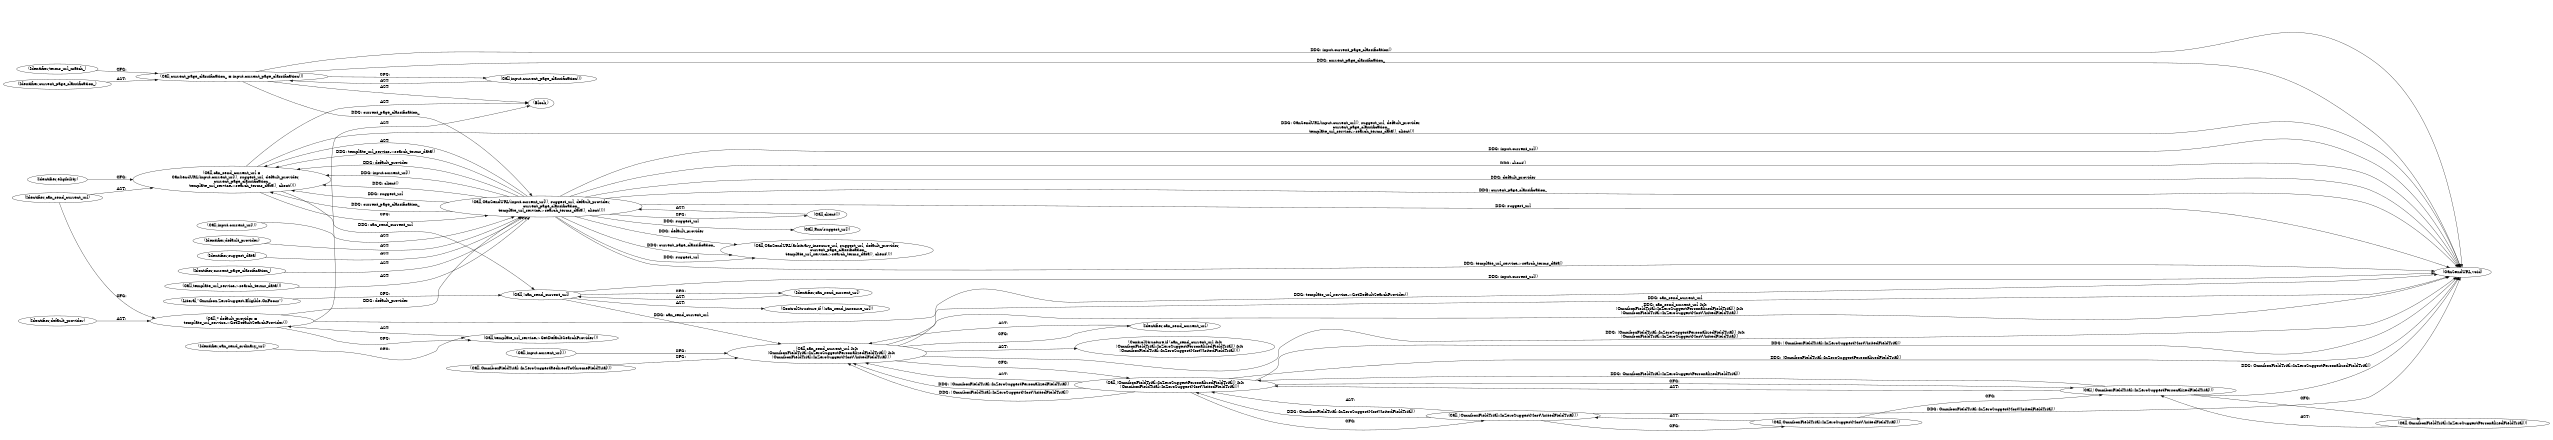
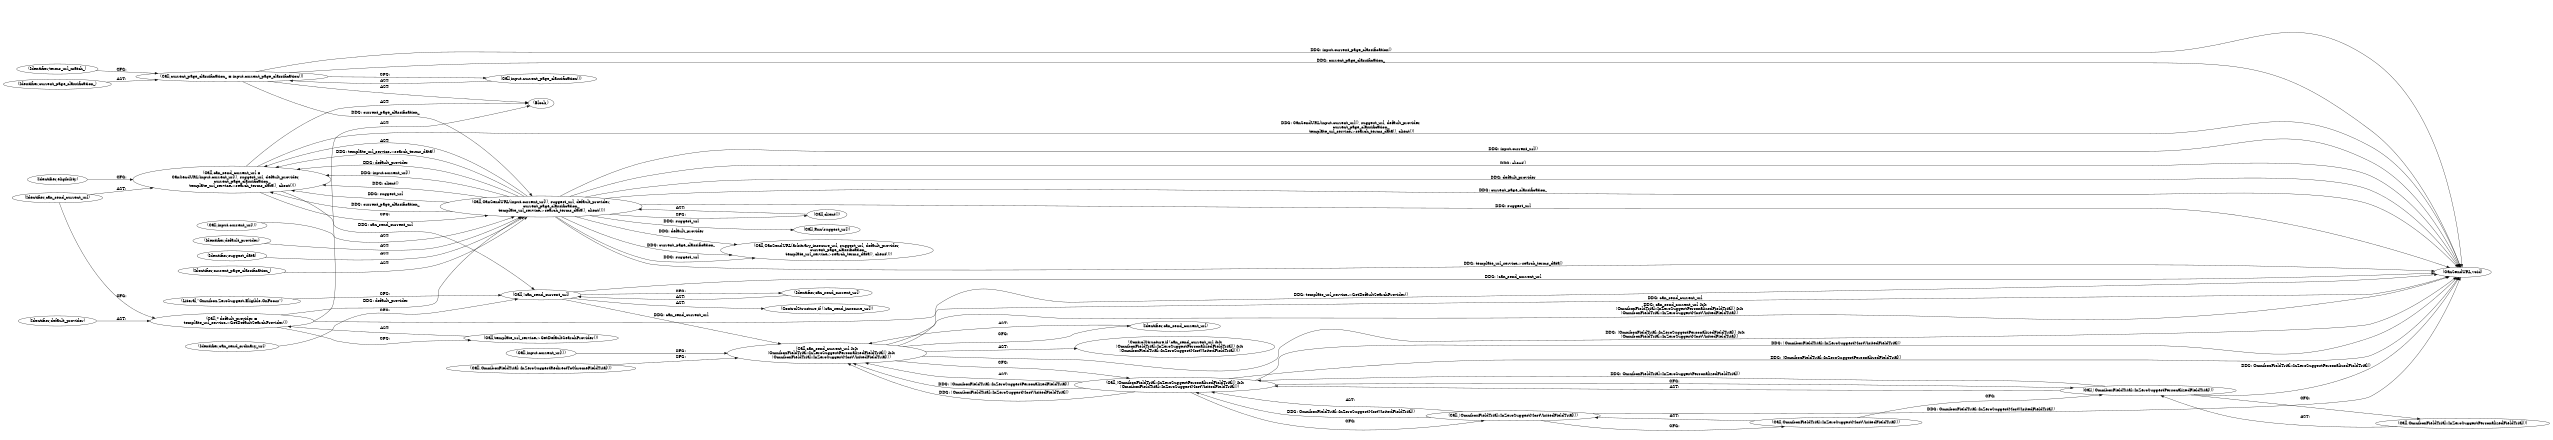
edge "(Call,!can_send_current_url)" -> "(CanSendURL,void)": label "DDG: input.current_url()" -> "DDG: !can_send_current_url"
node "(Call,template_url_service->search_terms_data())": removed
edge "(Identifier,can_send_ordinary_url)" -> "(Call,template_url_service->GetDefaultSearchProvider())": now "(Identifier,can_send_ordinary_url)" -> "(Call,!can_send_current_url)"
